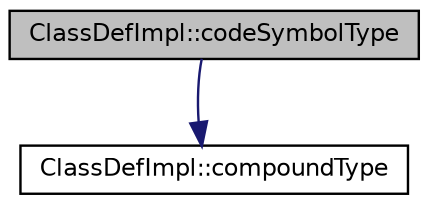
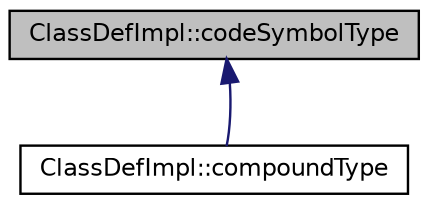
edge "ClassDefImpl::codeSymbolType" -> "ClassDefImpl::compoundType": reversed
